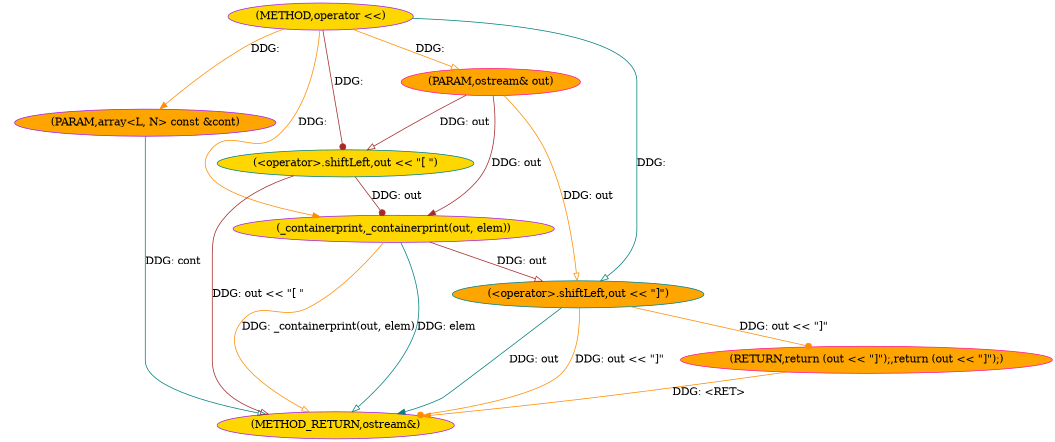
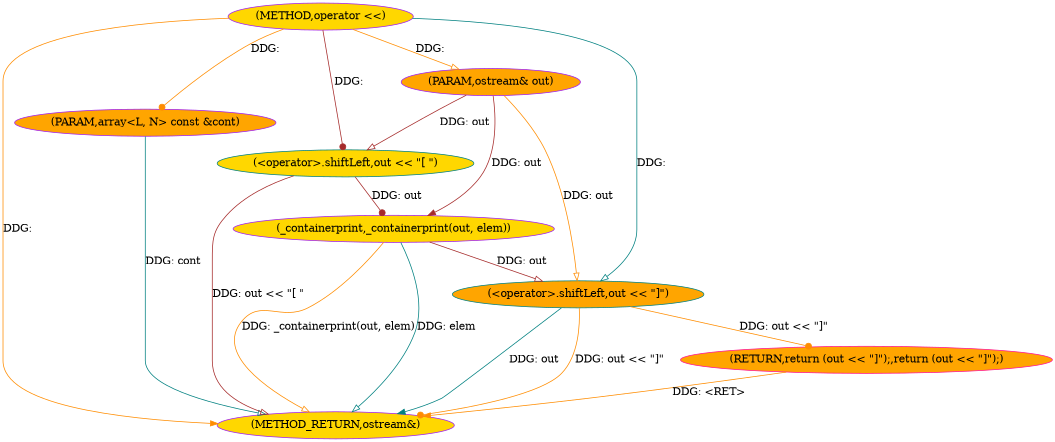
edge "(METHOD,operator <<)" -> "(PARAM,array<L, N> const &cont)": arrowhead normal -> dot
node "(PARAM,ostream& out)": color deeppink -> purple
edge "(METHOD,operator <<)" -> "(_containerprint,_containerprint(out, elem))": now "(METHOD,operator <<)" -> "(METHOD_RETURN,ostream&)"
